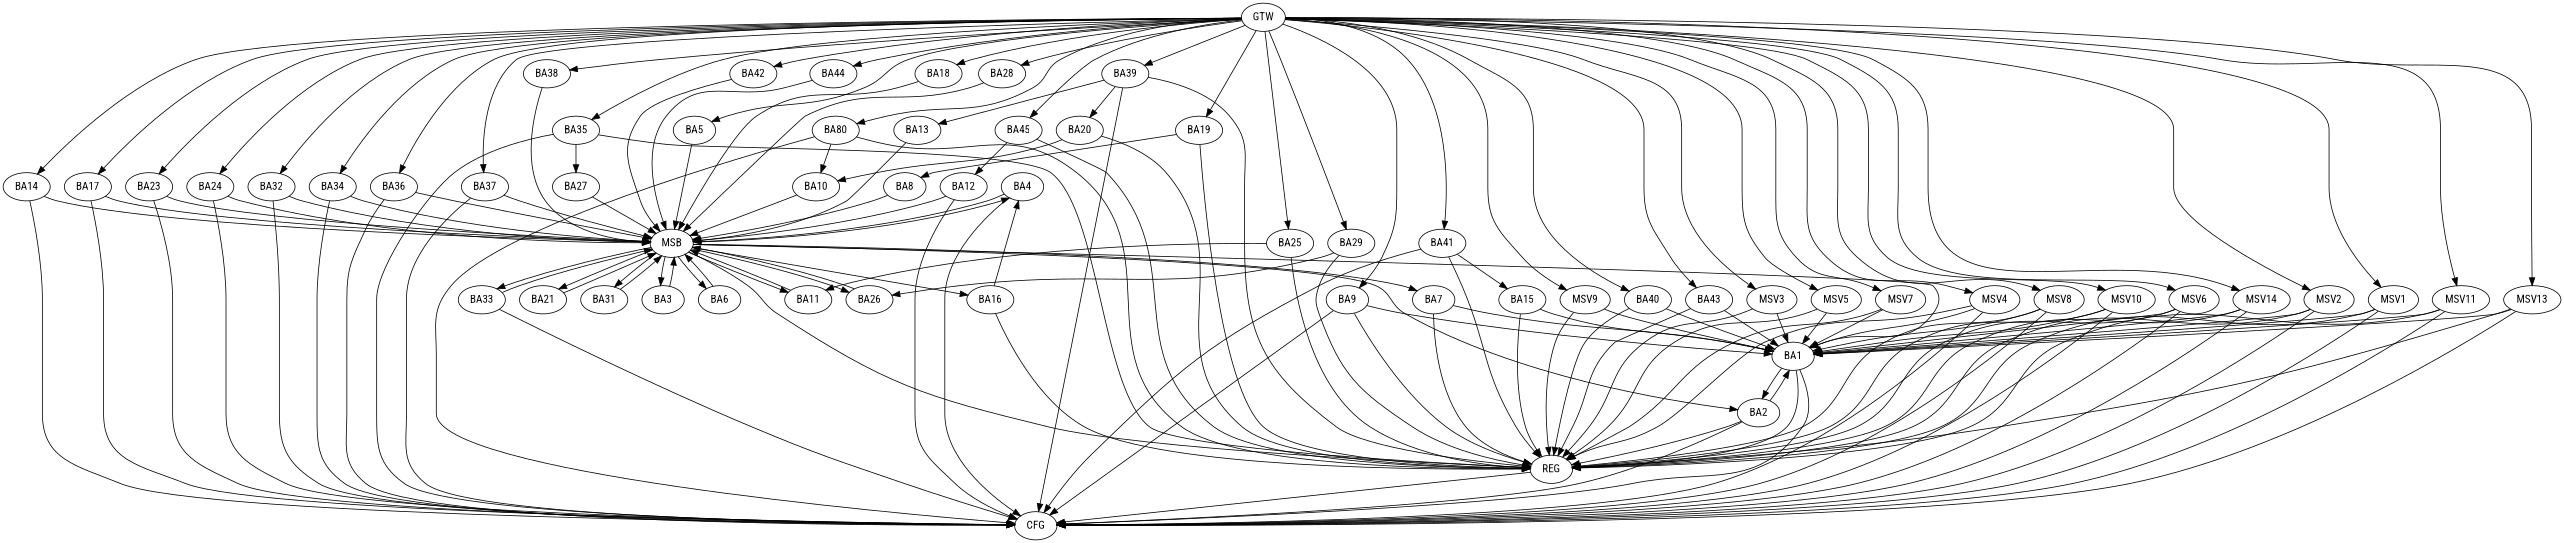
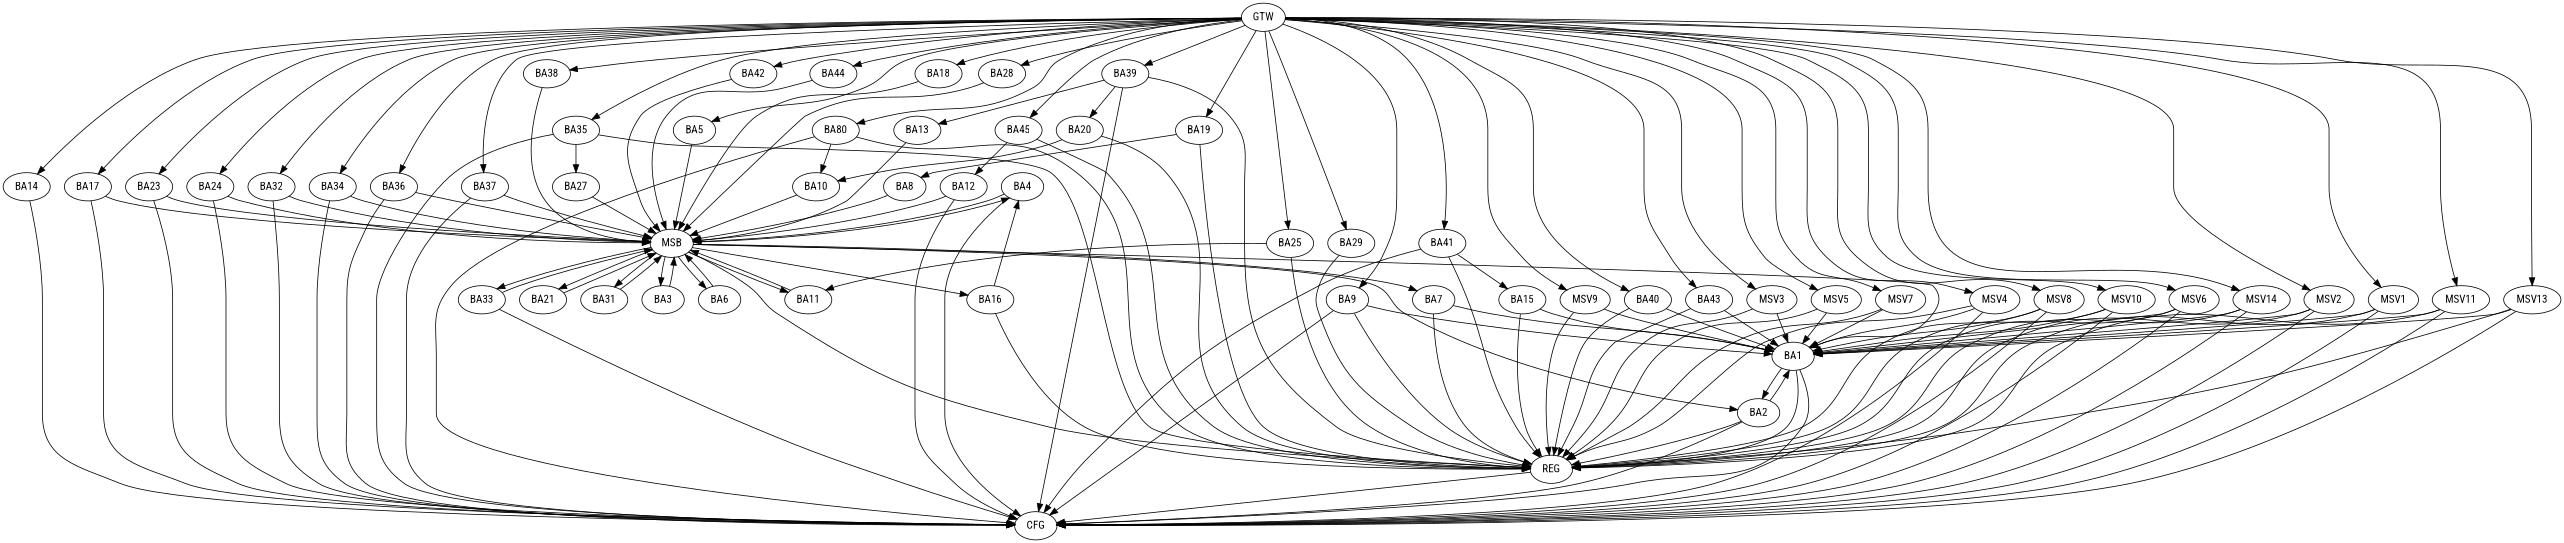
edge "BA14" -> "MSB": removed
node "BA26": removed
